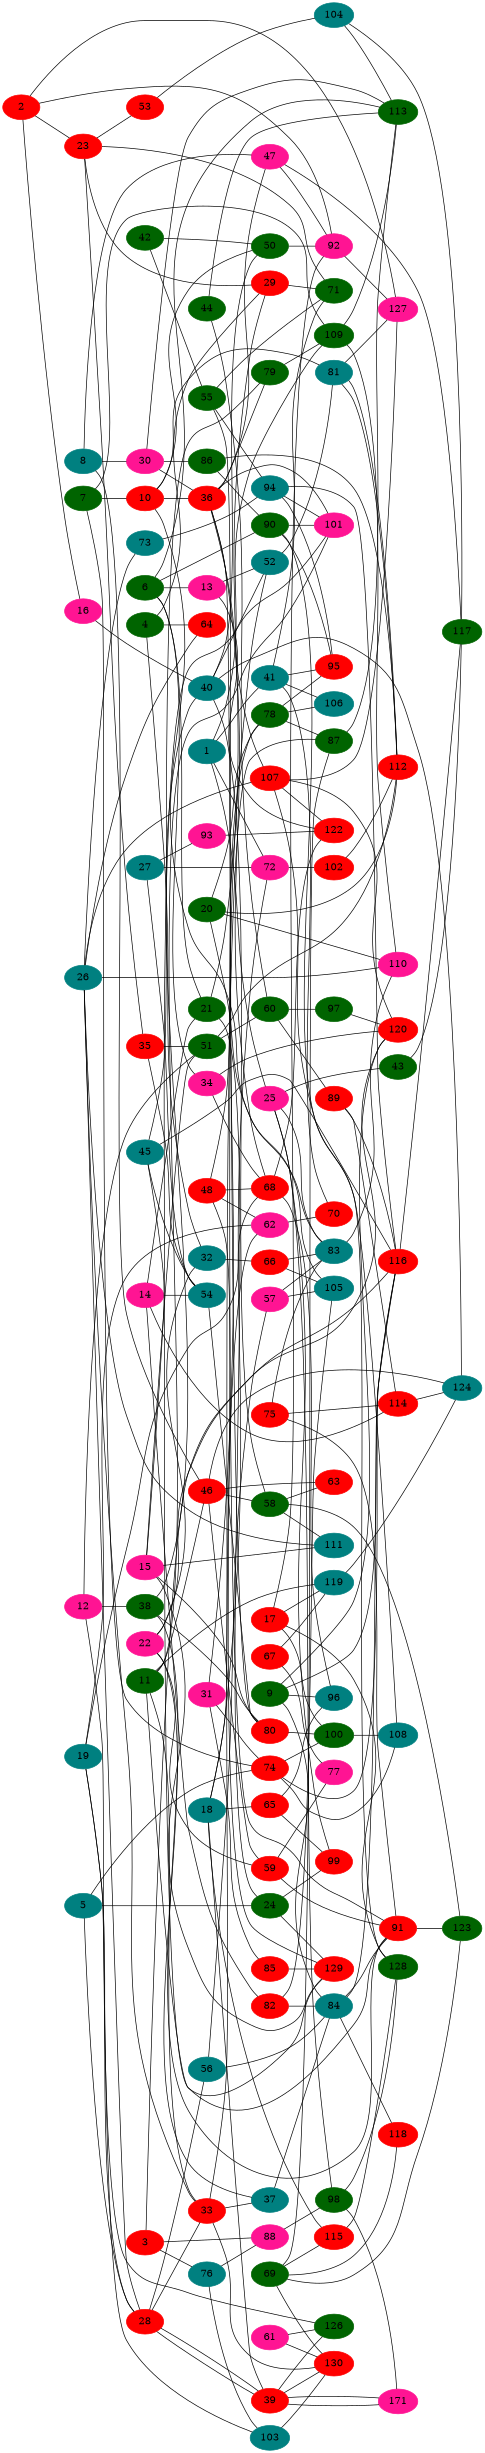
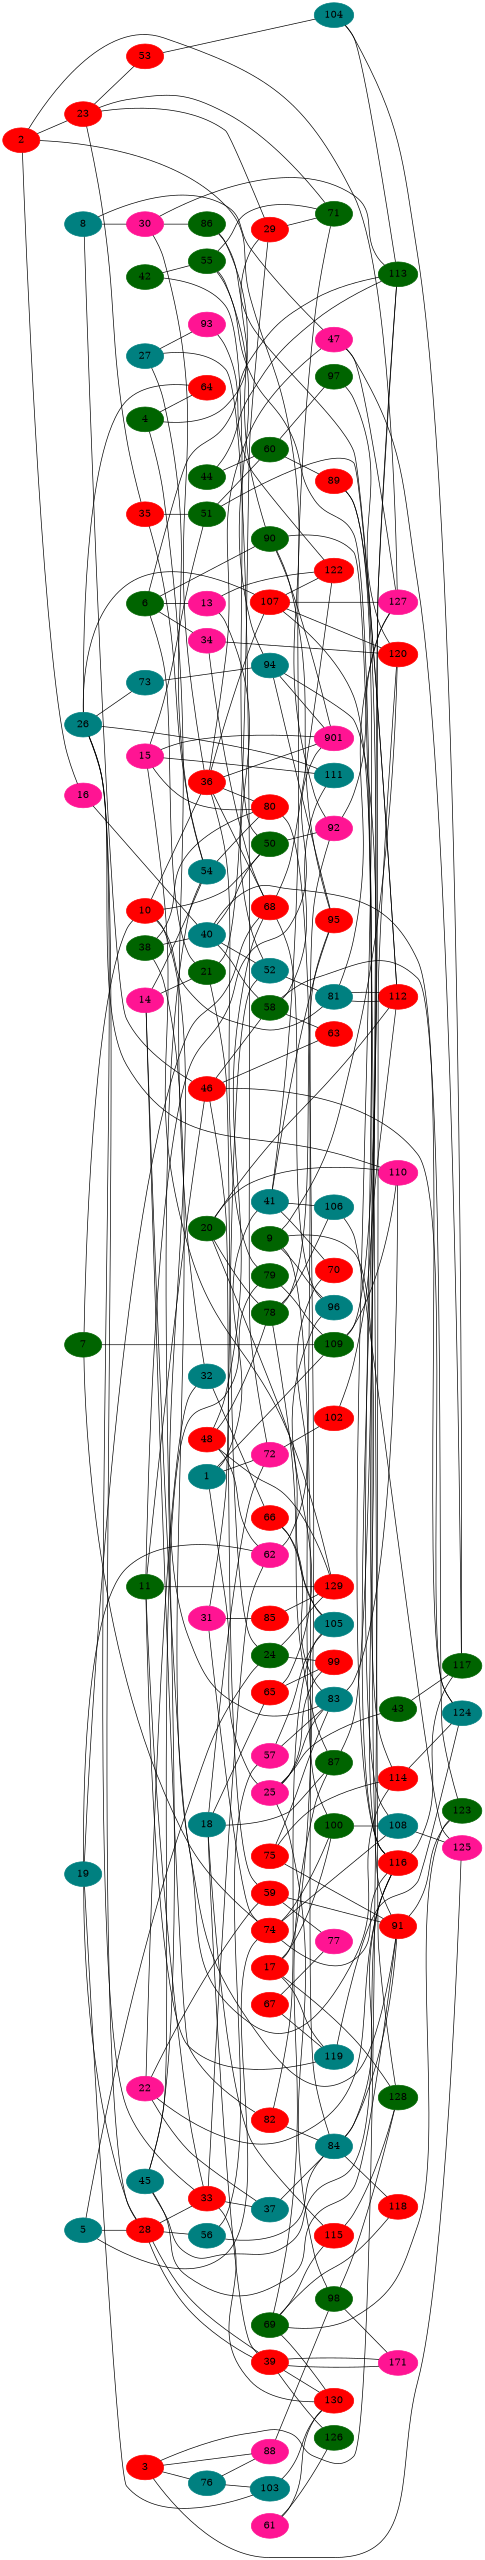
edge "47" -- "92": now "47" -- "127"
node "101": label "101" -> "901"
node "12": removed
node "125": added
